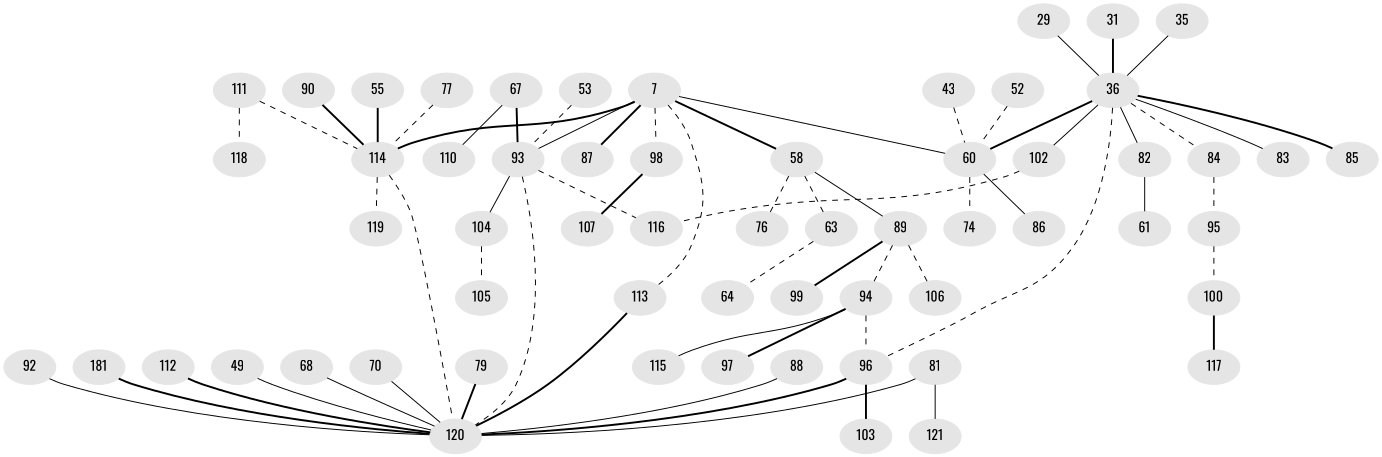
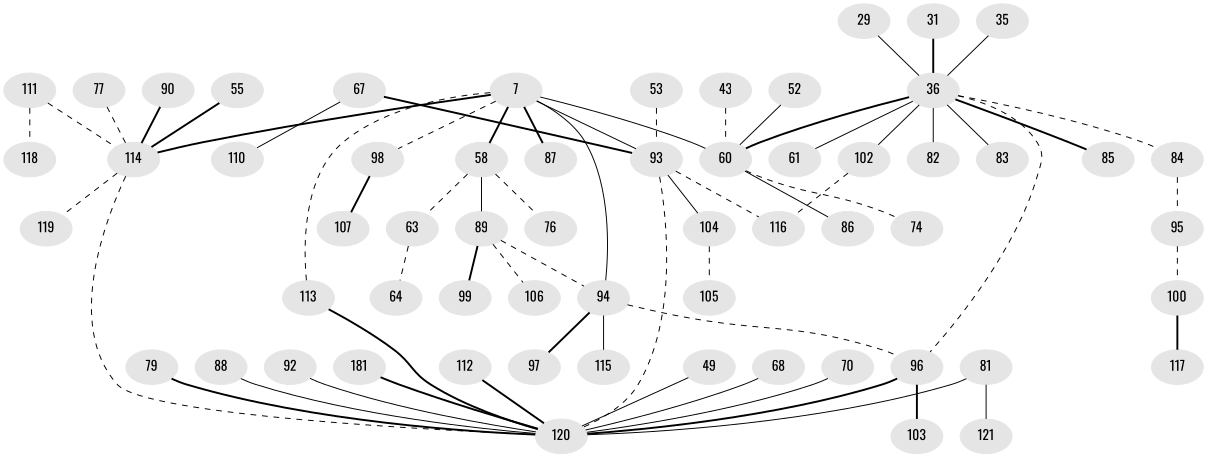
edge "52" -- "60": style dashed -> solid
edge "7" -- "94": added
edge "82" -- "61": now "36" -- "61"
